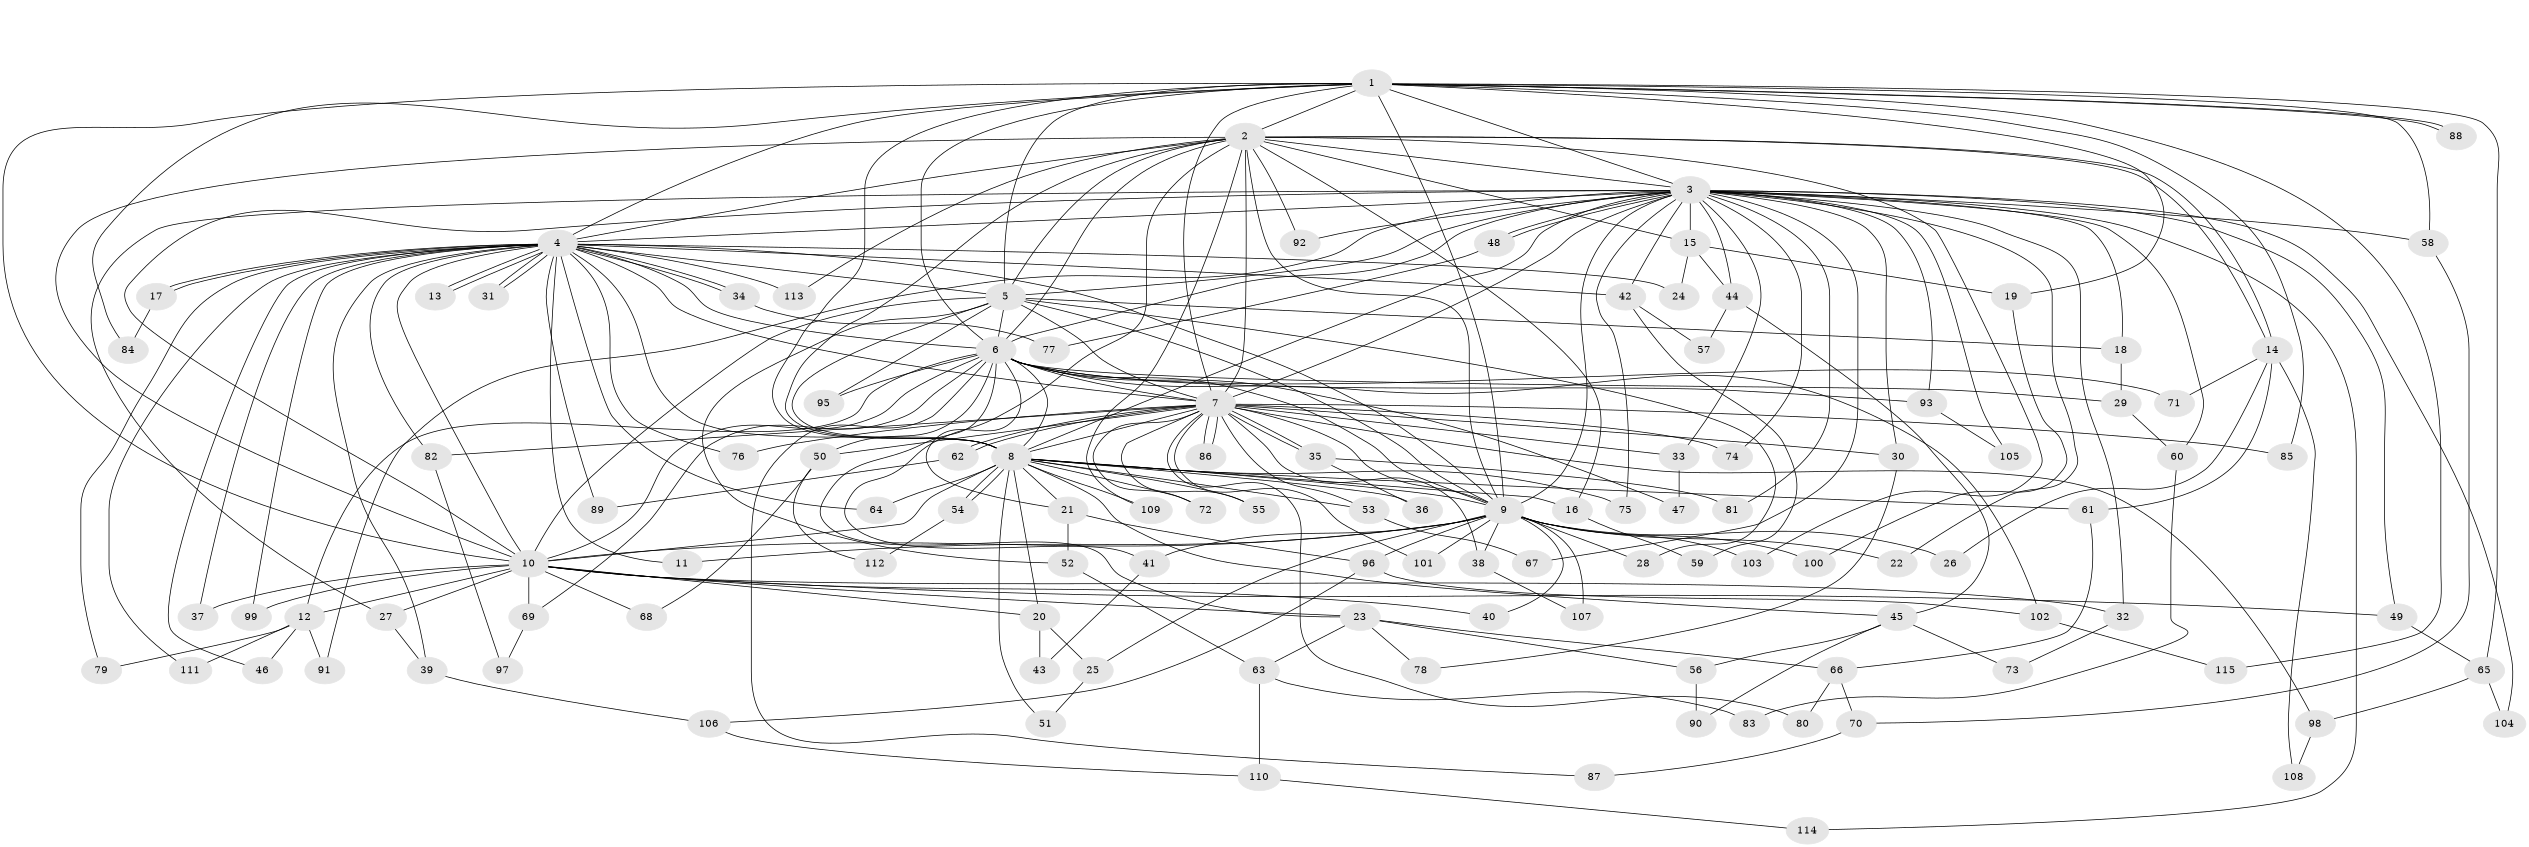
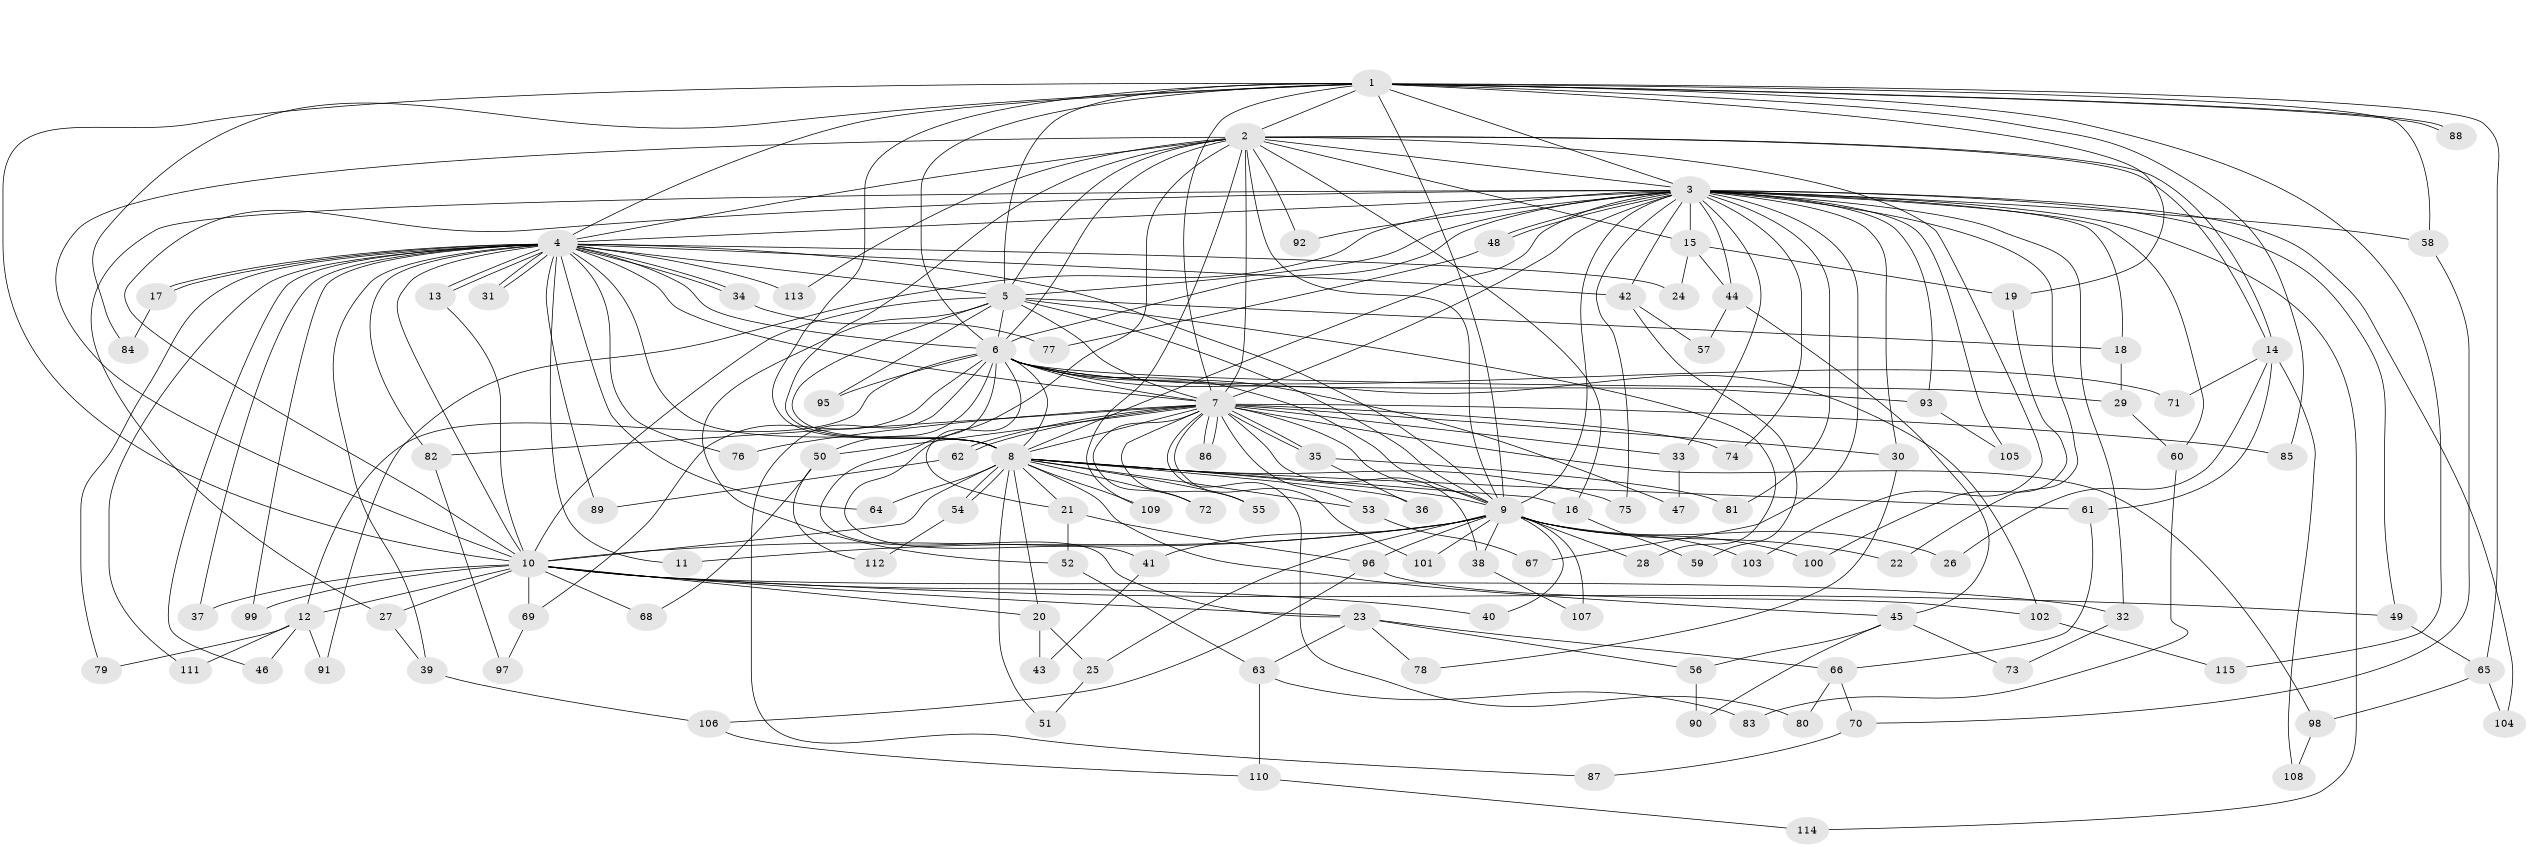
edge "6" -- "10": now "13" -- "10"
